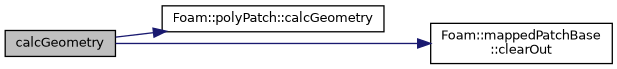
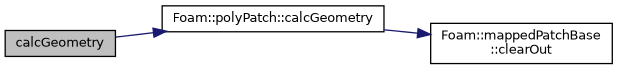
edge "calcGeometry" -> "Foam::mappedPatchBase ::clearOut": now "Foam::polyPatch::calcGeometry" -> "Foam::mappedPatchBase ::clearOut"
